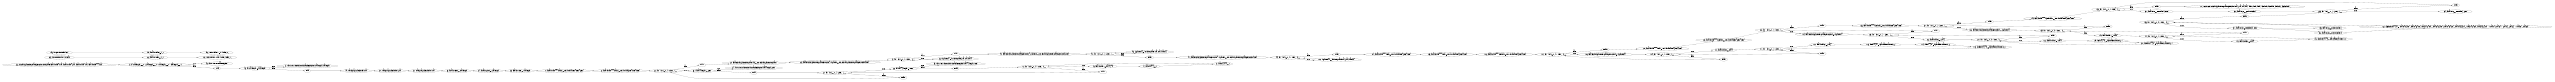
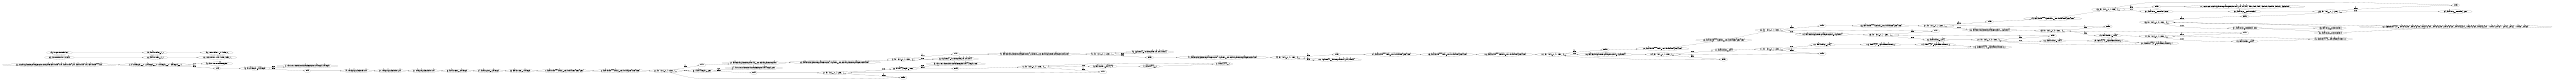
edge "99:  for (  int k = 0 ; k < zLen ;   k++)" -> "100:  zSplineXY[k] = bsi.interpolate(xval, yval, fvalXY[k])": label "True" -> "False"
